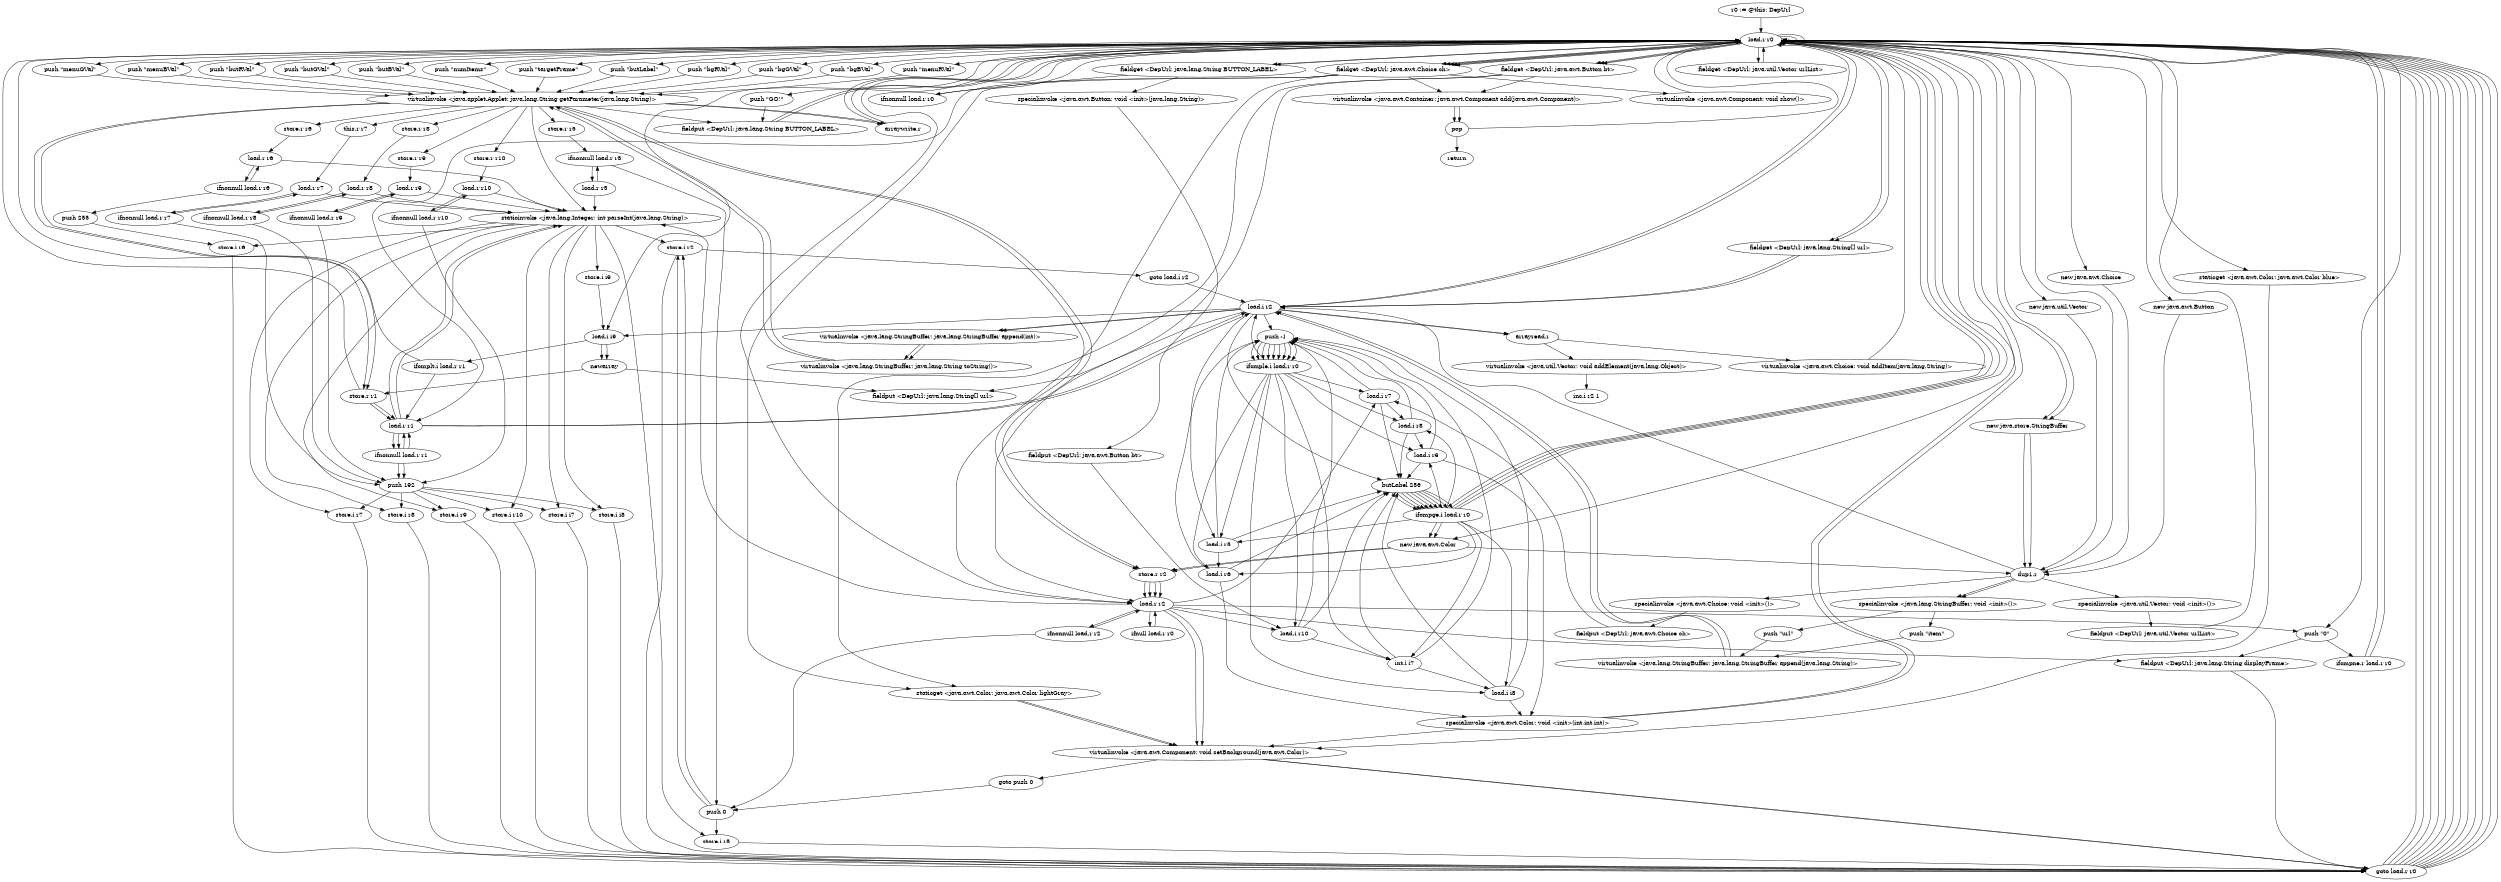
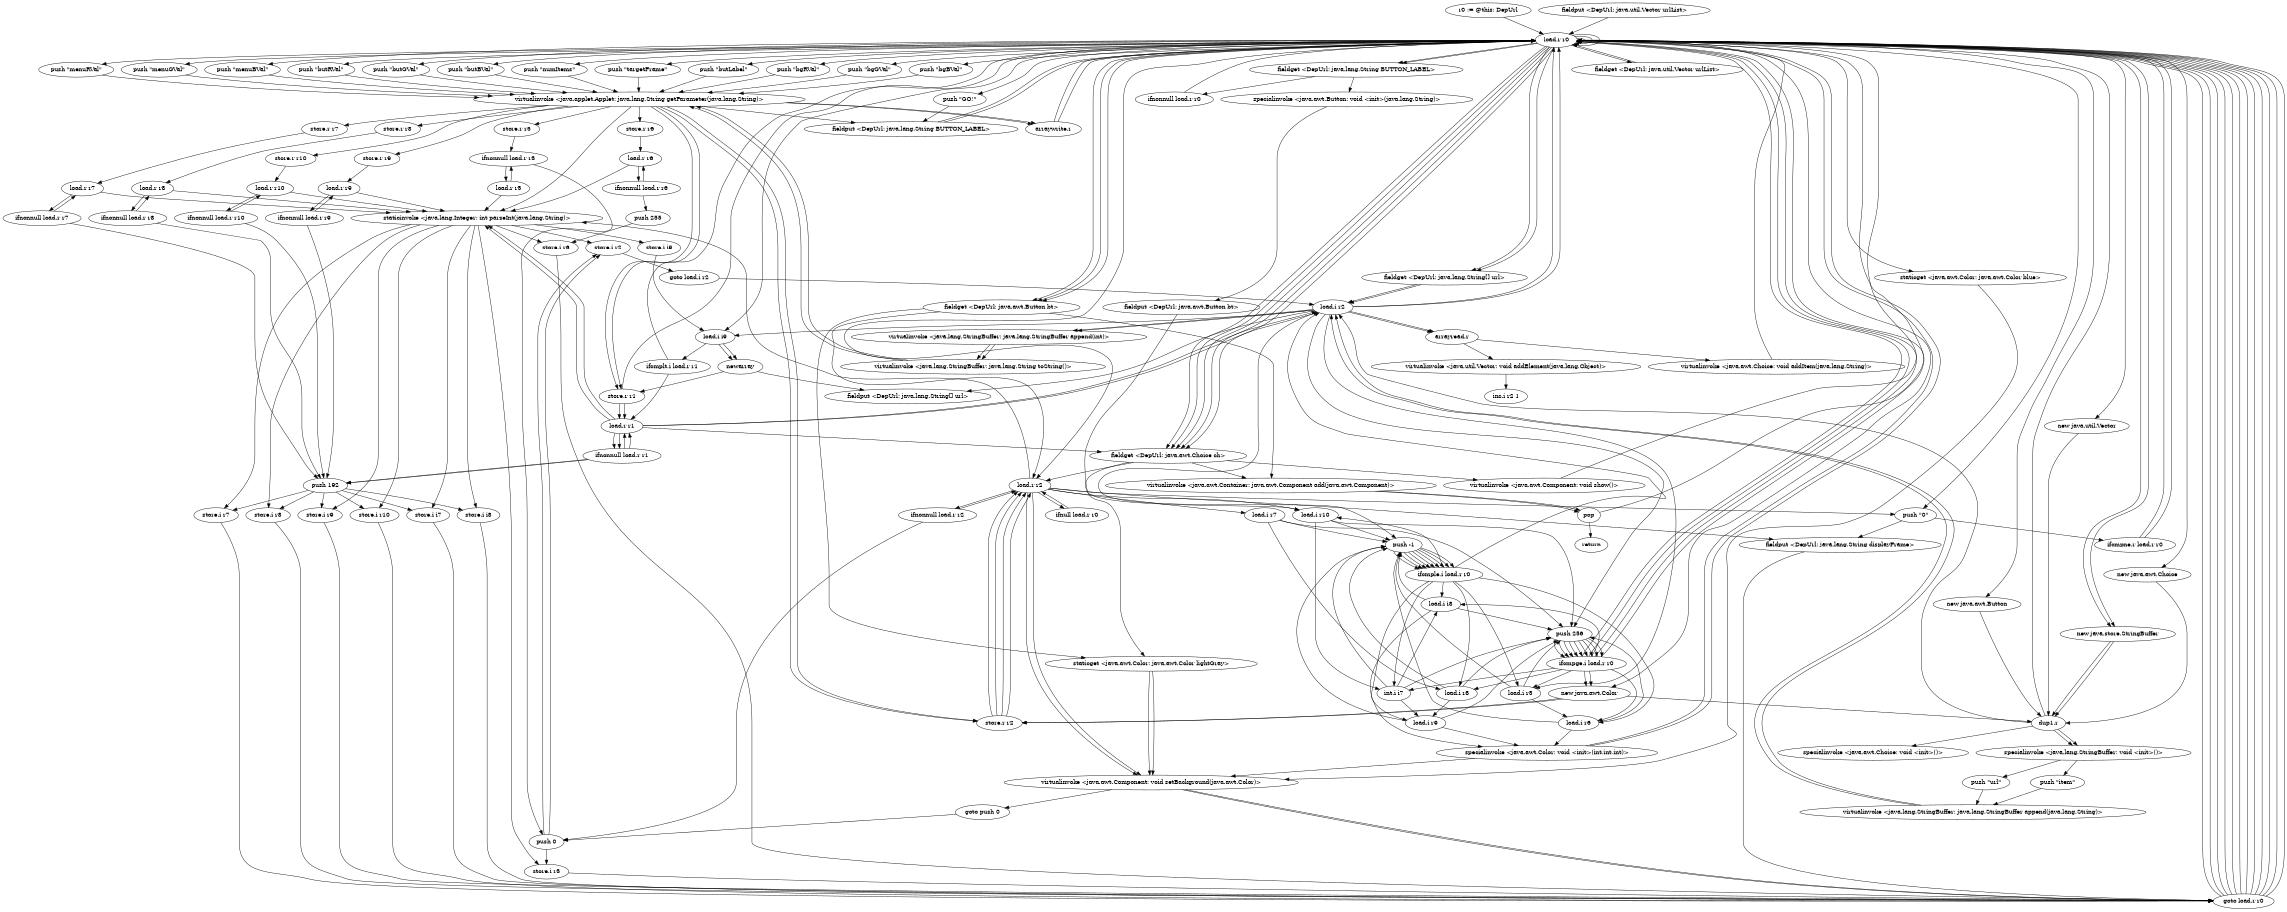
node "this.r r7": label "this.r r7" -> "store.r r7"
edge "fieldget <DepUrl: java.awt.Choice ch>" -> "load.r r1": reversed
edge "ifcmple.i load.r r0" -> "load.i r7": removed
node "butLabel 256": label "butLabel 256" -> "push 256"
edge "ifcmpge.i load.r r0" -> "load.i r9": now "int.i i7" -> "load.i r9"
node "specialinvoke <java.util.Vector: void <init>()>": removed
node "fieldput <DepUrl: java.awt.Choice ch>": removed
edge "store.i r2" -> "goto load.r r0": removed
